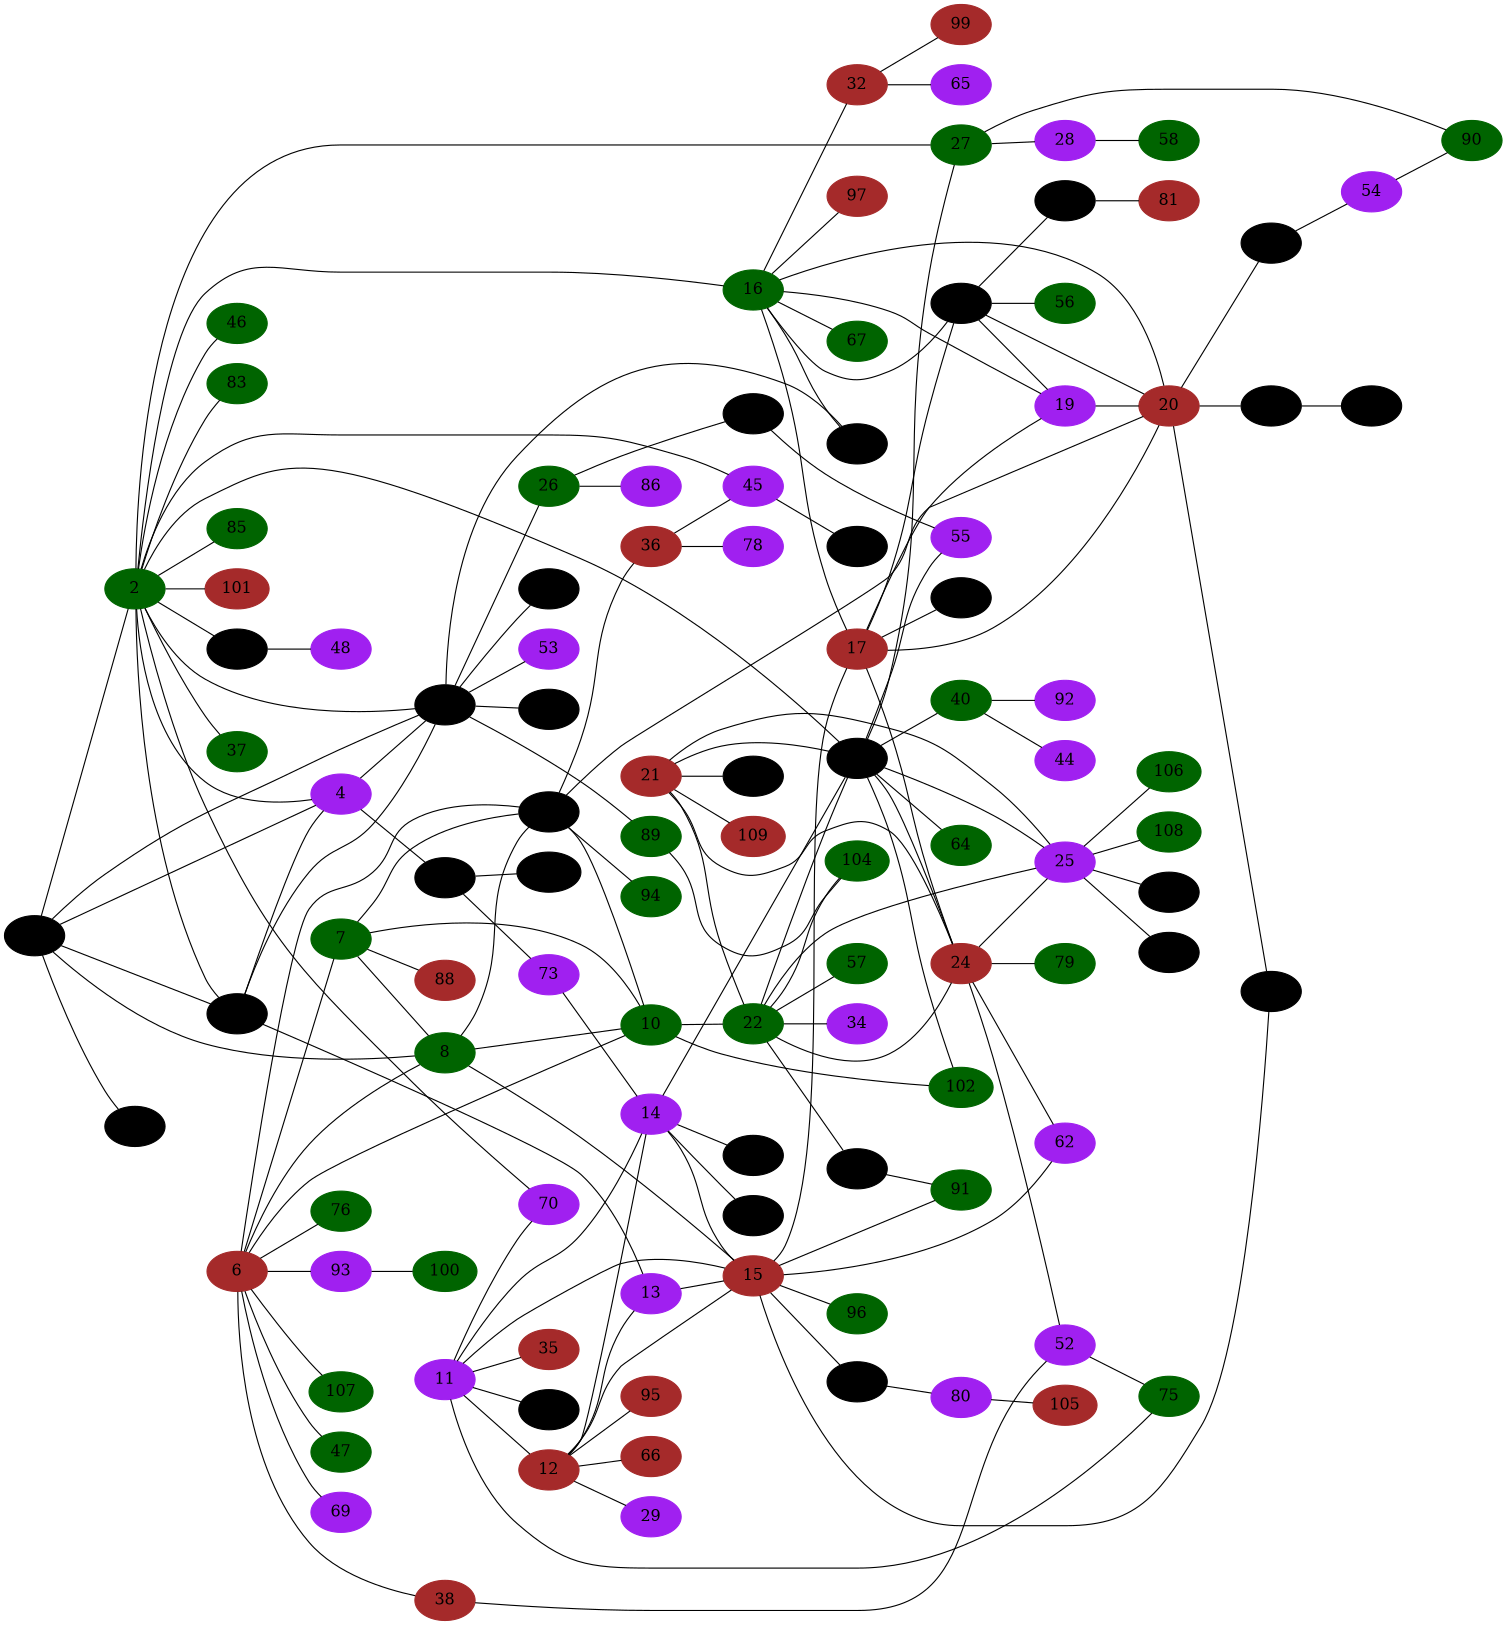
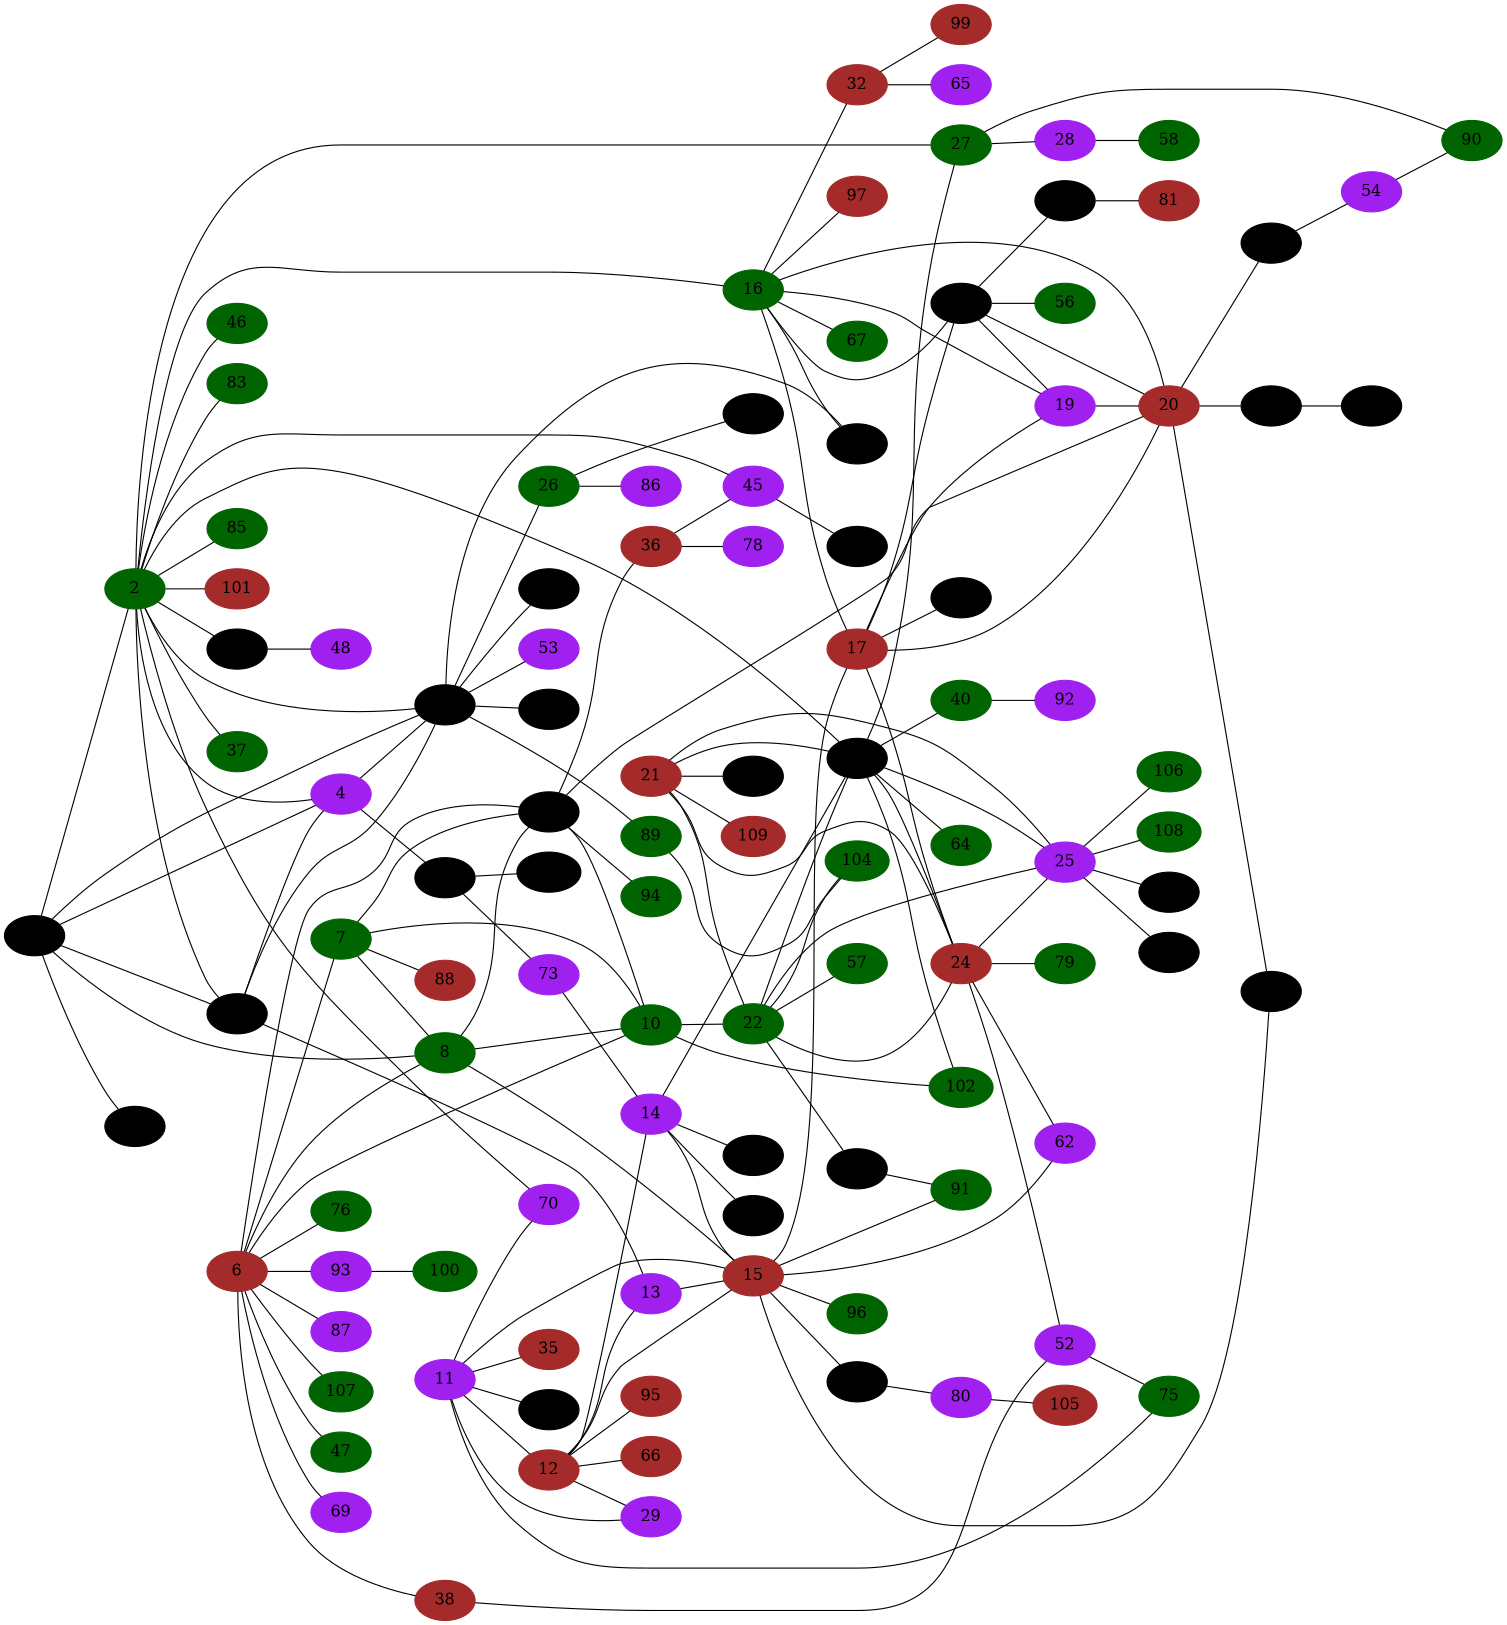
node "55": removed
node "44": removed
node "34": removed
edge "14" -- "11": now "29" -- "11"
node "87": added
